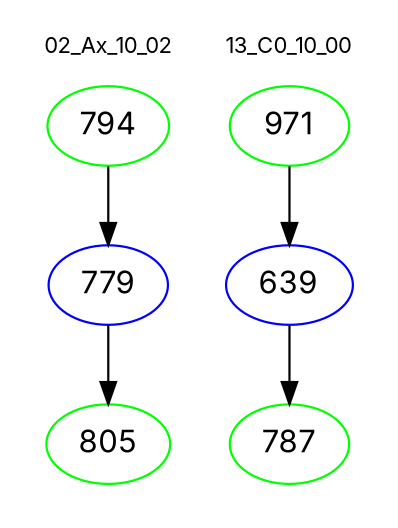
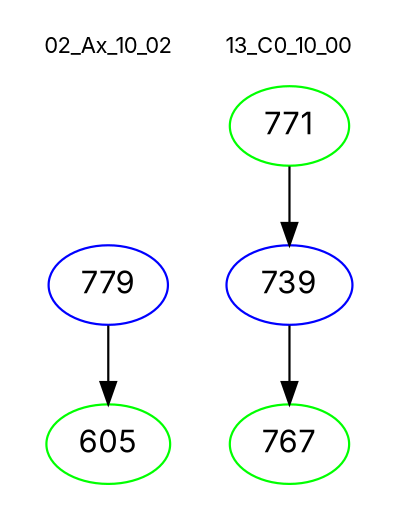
node "794": removed
node "971": label "971" -> "771"
node "639": label "639" -> "739"
node "805": label "805" -> "605"
node "787": label "787" -> "767"
